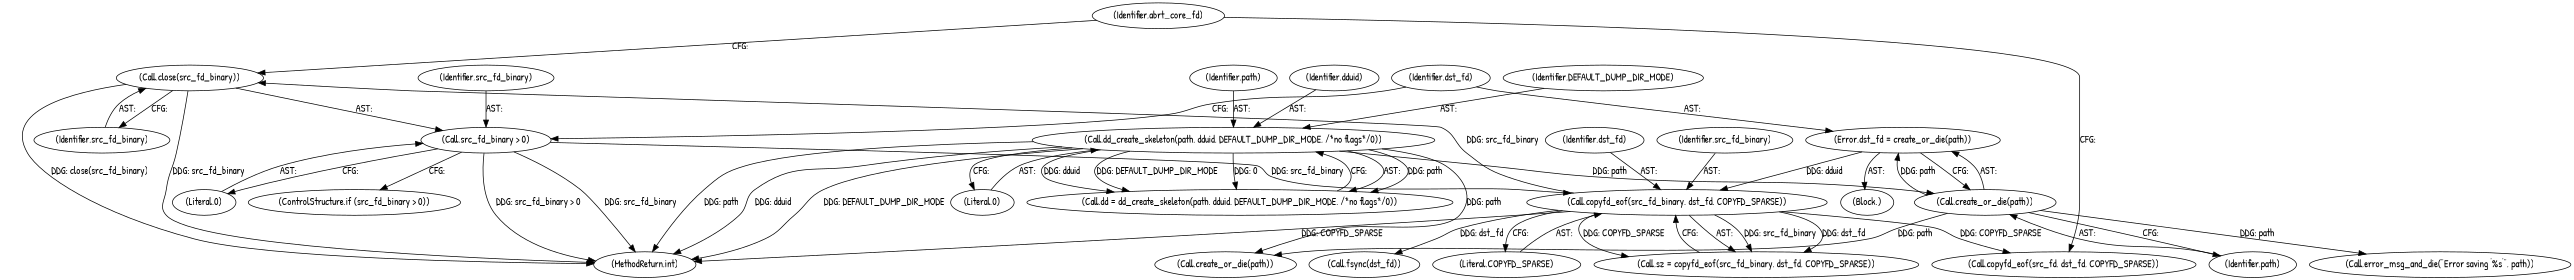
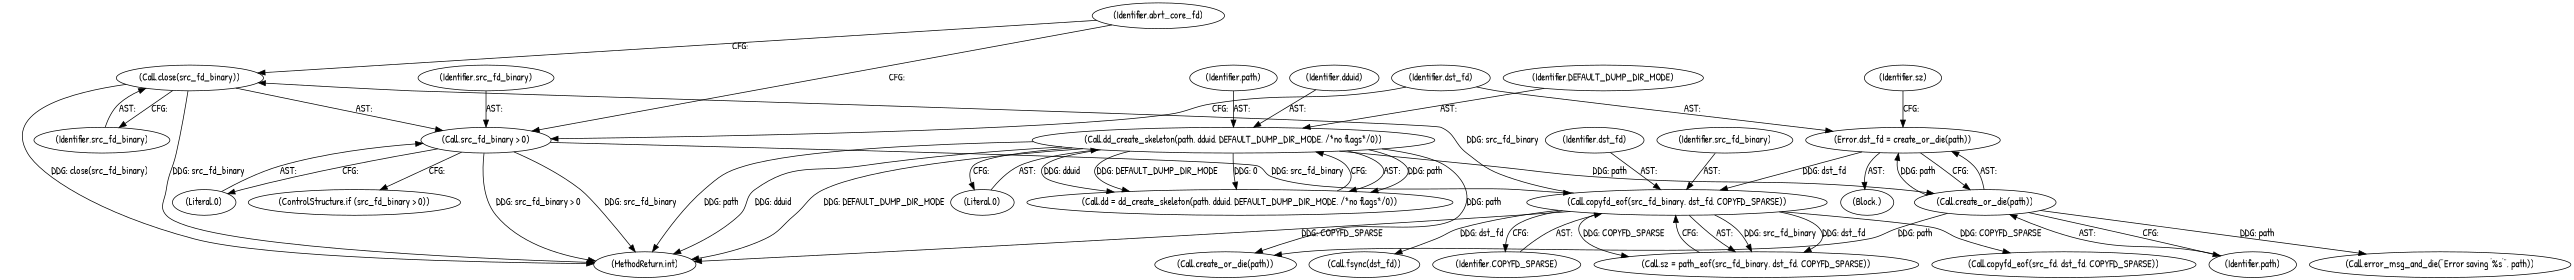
edge "(Identifier,abrt_core_fd)" -> "(Call,copyfd_eof(src_fd, dst_fd, COPYFD_SPARSE))": now "(Identifier,abrt_core_fd)" -> "(Call,src_fd_binary > 0)"
node "(Identifier,sz)": added
edge "(Error,dst_fd = create_or_die(path))" -> "(Call,copyfd_eof(src_fd_binary, dst_fd, COPYFD_SPARSE))": label "DDG: dduid" -> "DDG: dst_fd"
node "(Literal,COPYFD_SPARSE)": label "(Literal,COPYFD_SPARSE)" -> "(Identifier,COPYFD_SPARSE)"
node "(Call,sz = copyfd_eof(src_fd_binary, dst_fd, COPYFD_SPARSE))": label "(Call,sz = copyfd_eof(src_fd_binary, dst_fd, COPYFD_SPARSE))" -> "(Call,sz = path_eof(src_fd_binary, dst_fd, COPYFD_SPARSE))"
